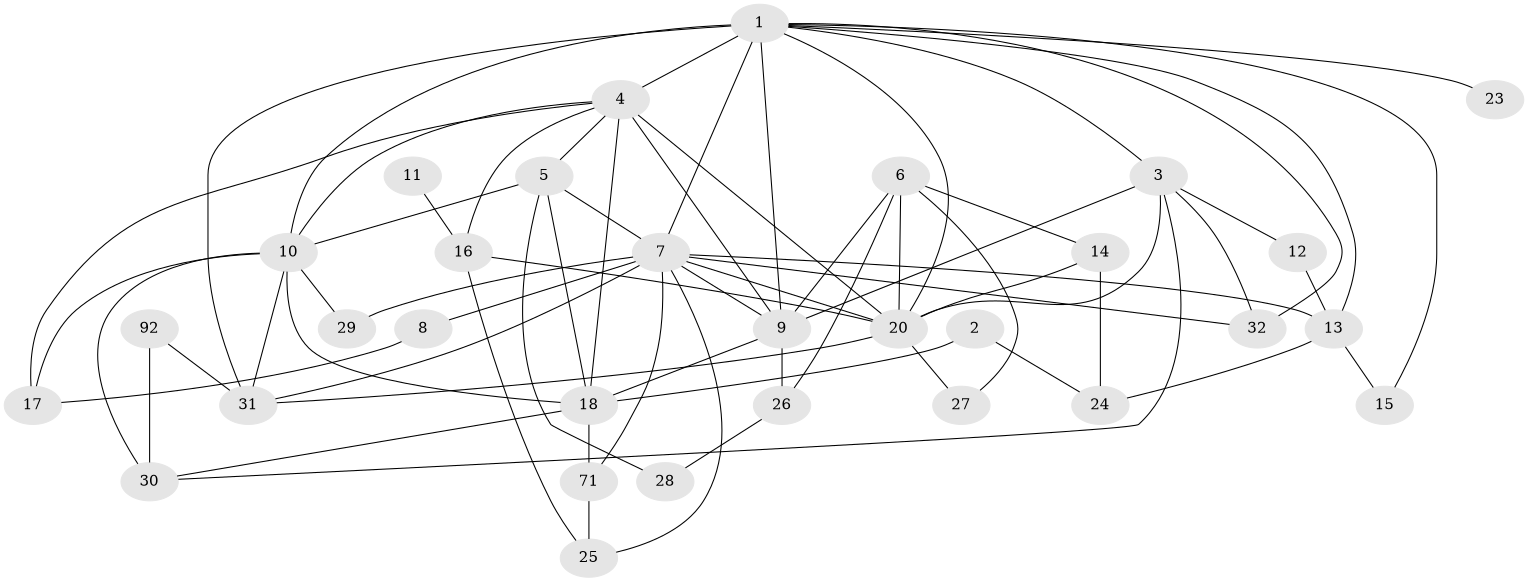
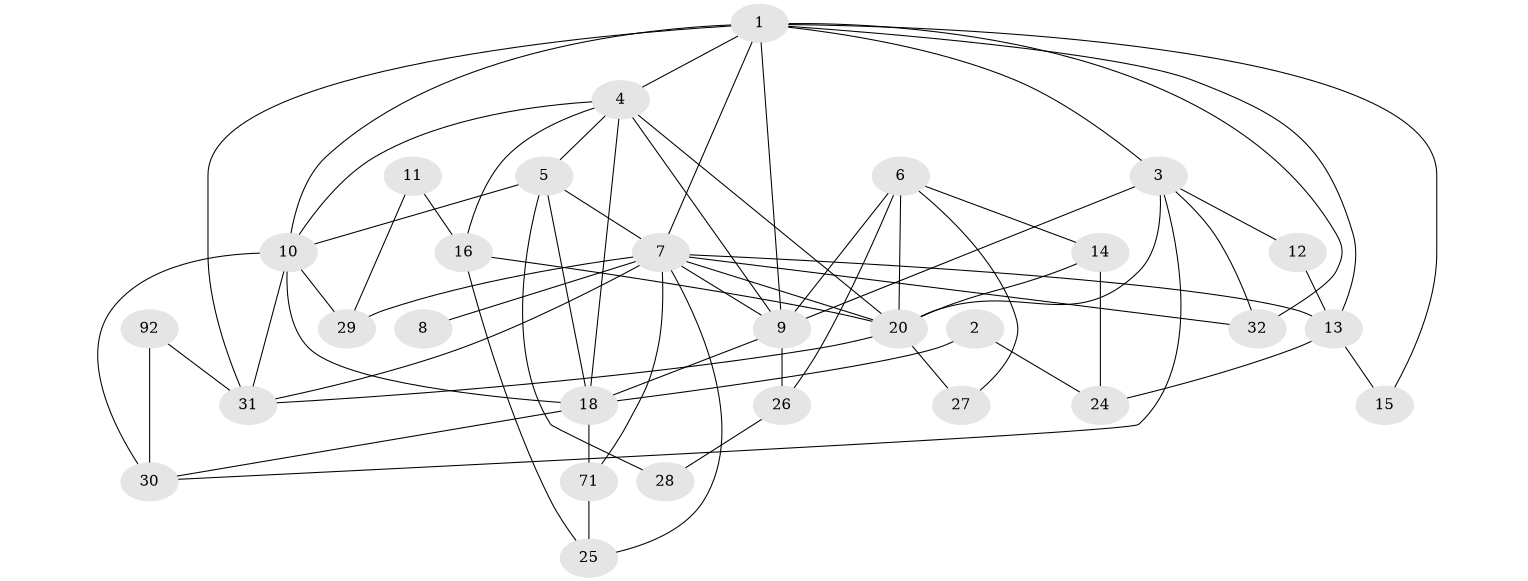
node "23": removed
edge "1" -- "20": removed
edge "11" -- "29": added
node "17": removed
